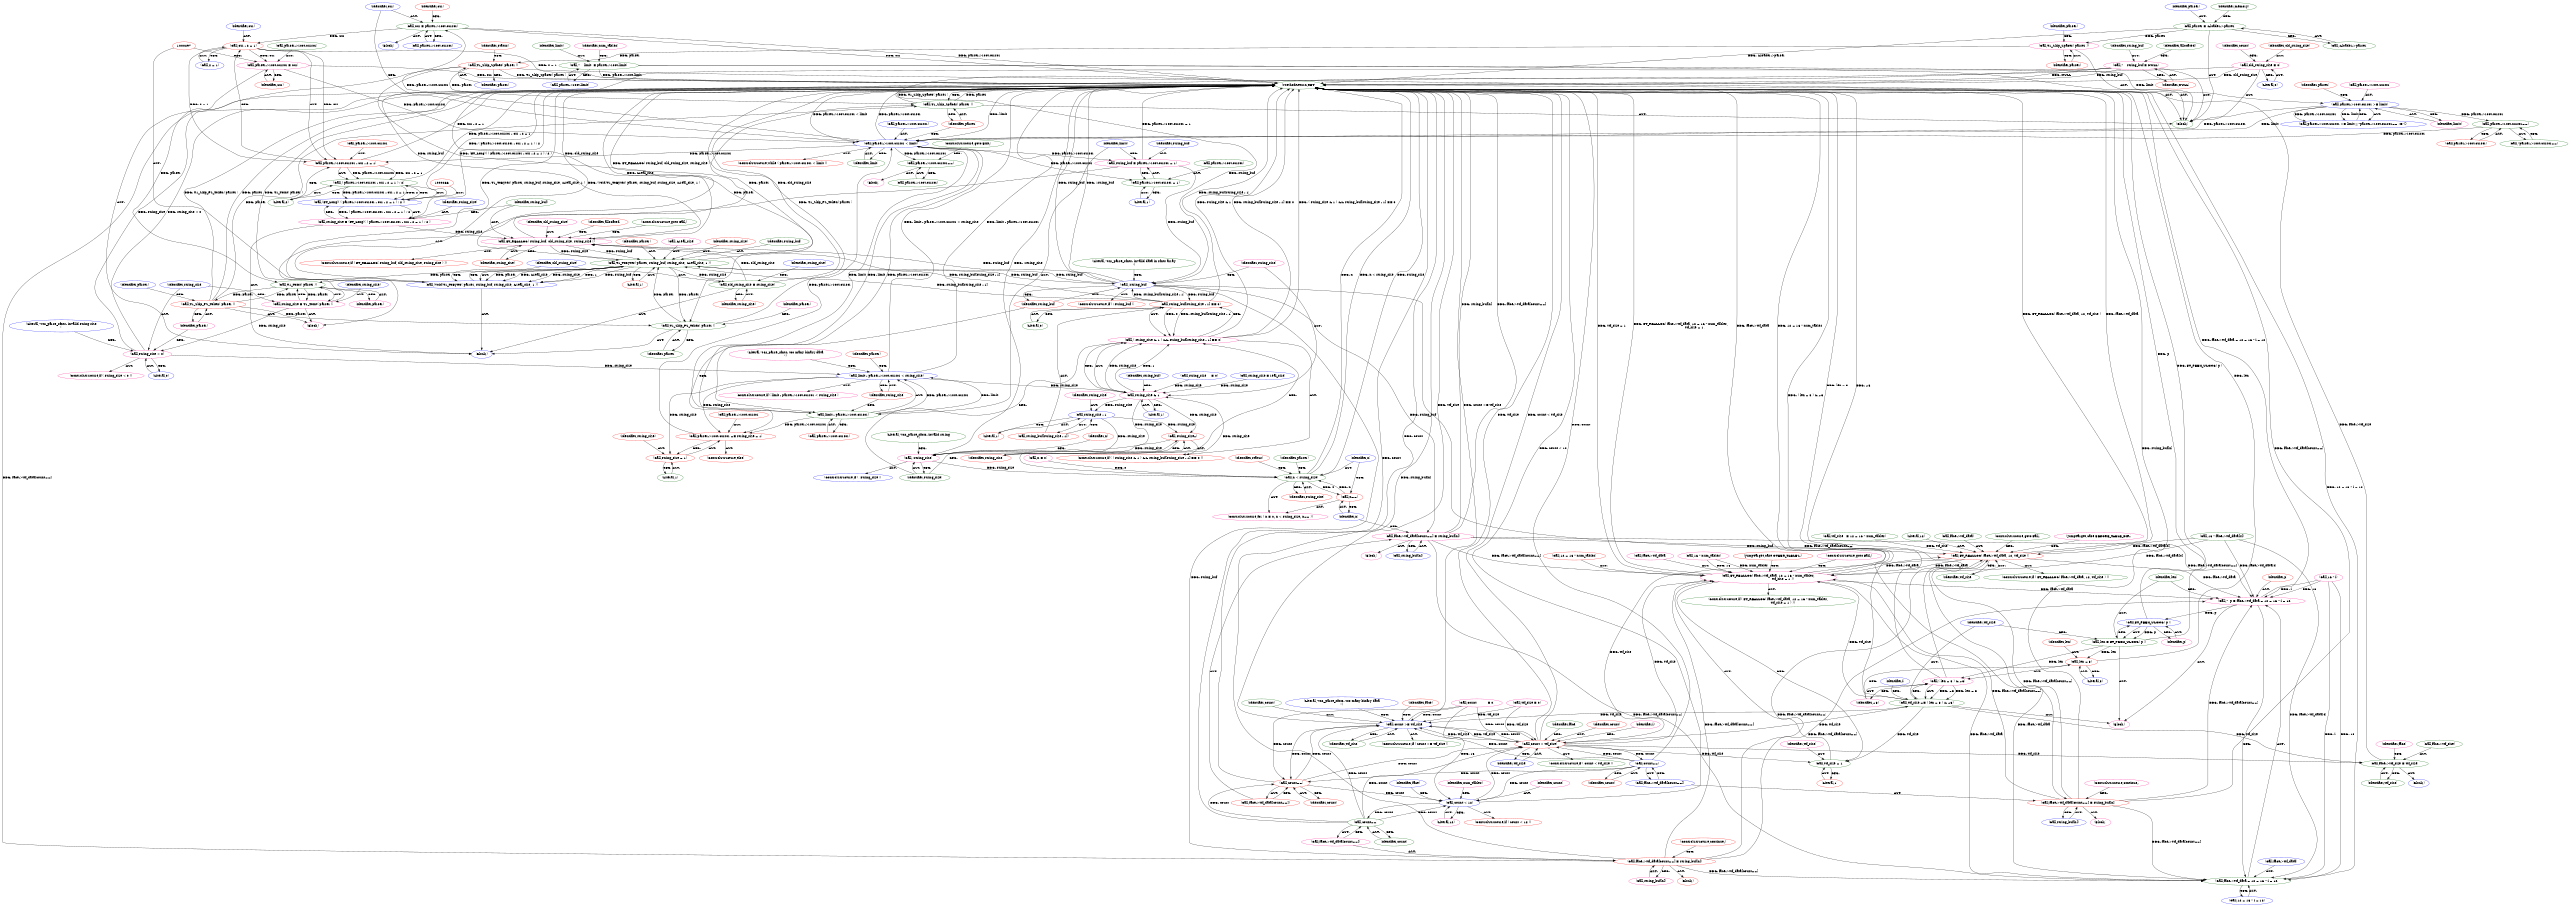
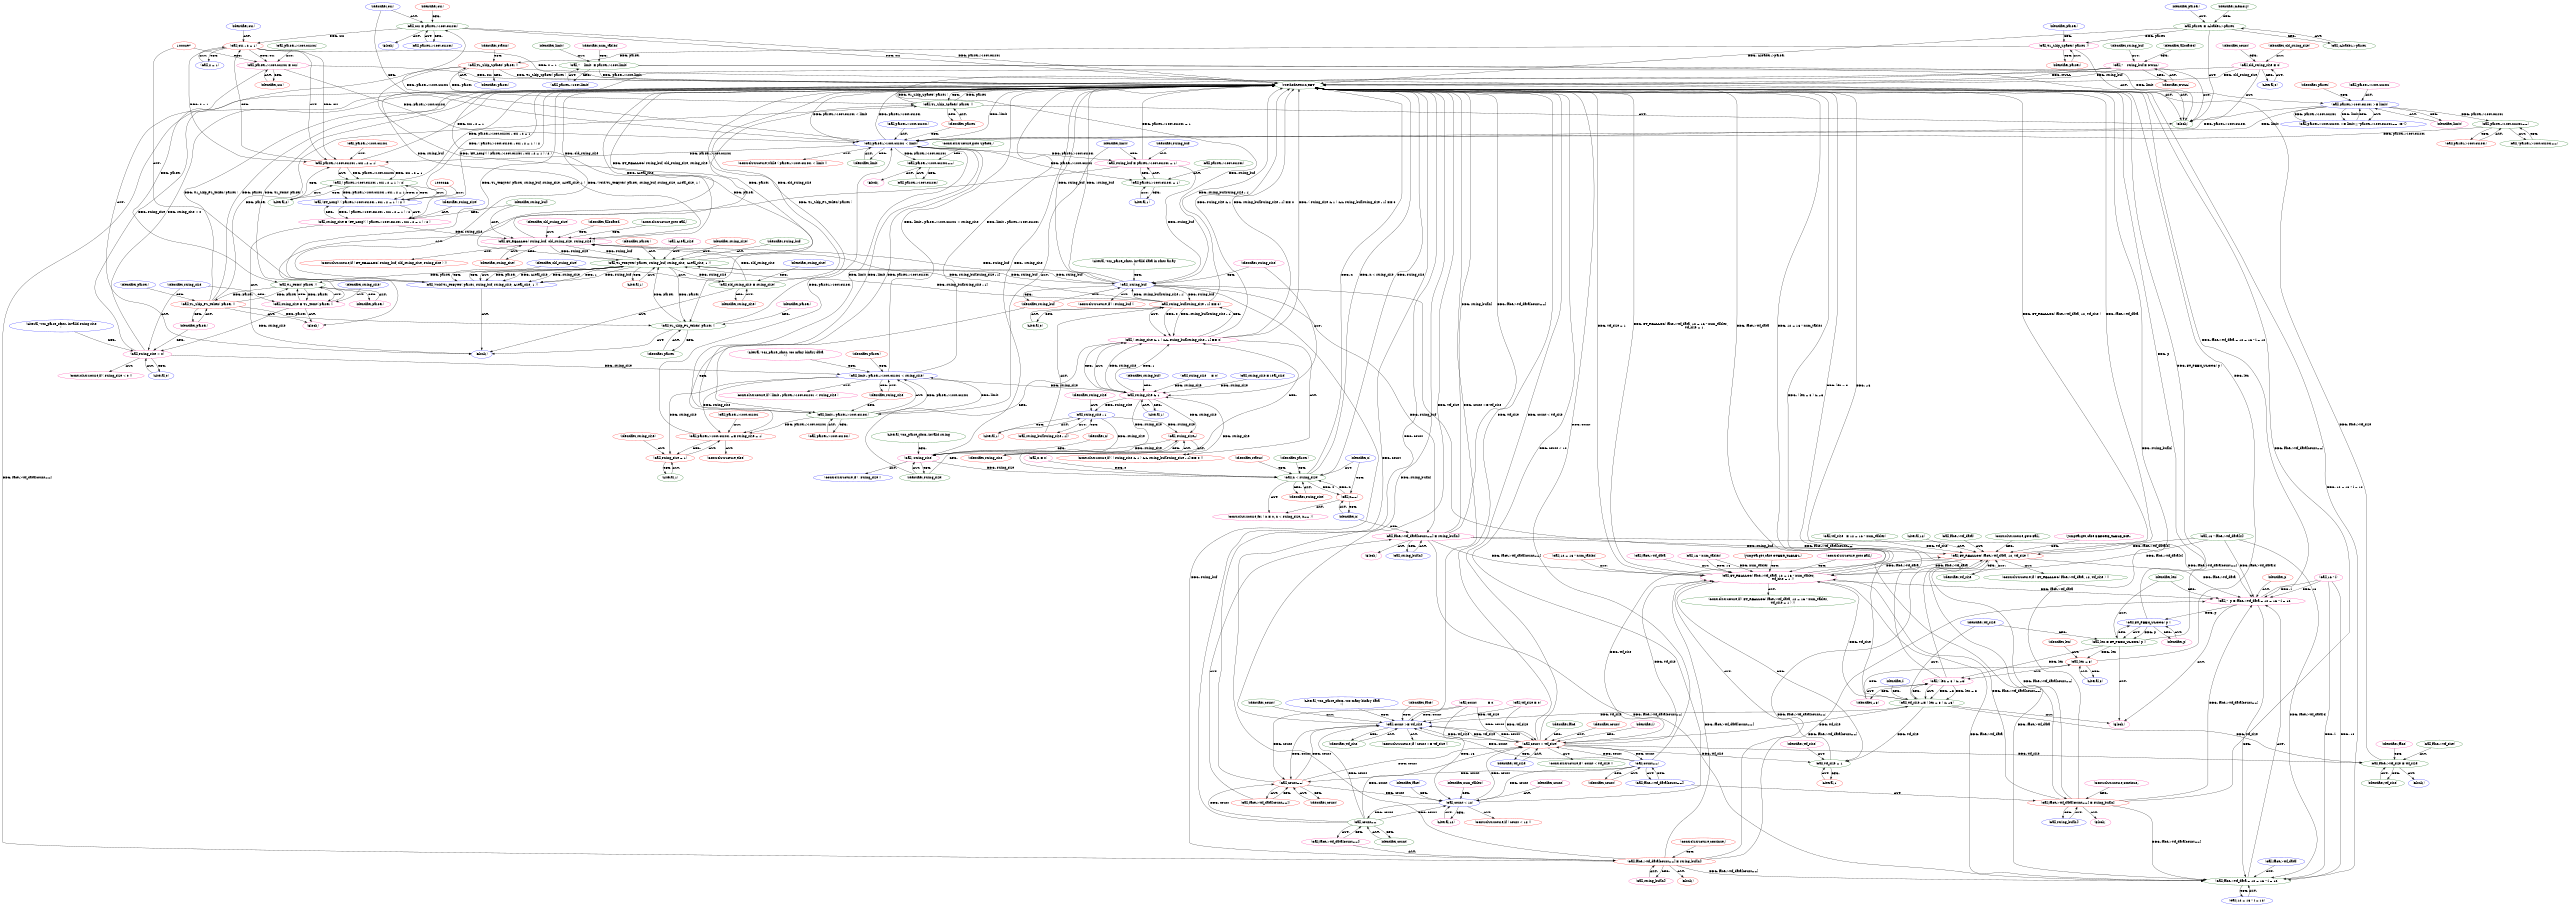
node "(ControlStructure,goto Exit;)": label "(ControlStructure,goto Exit;)" -> "(ControlStructure,goto Spaces;)"
